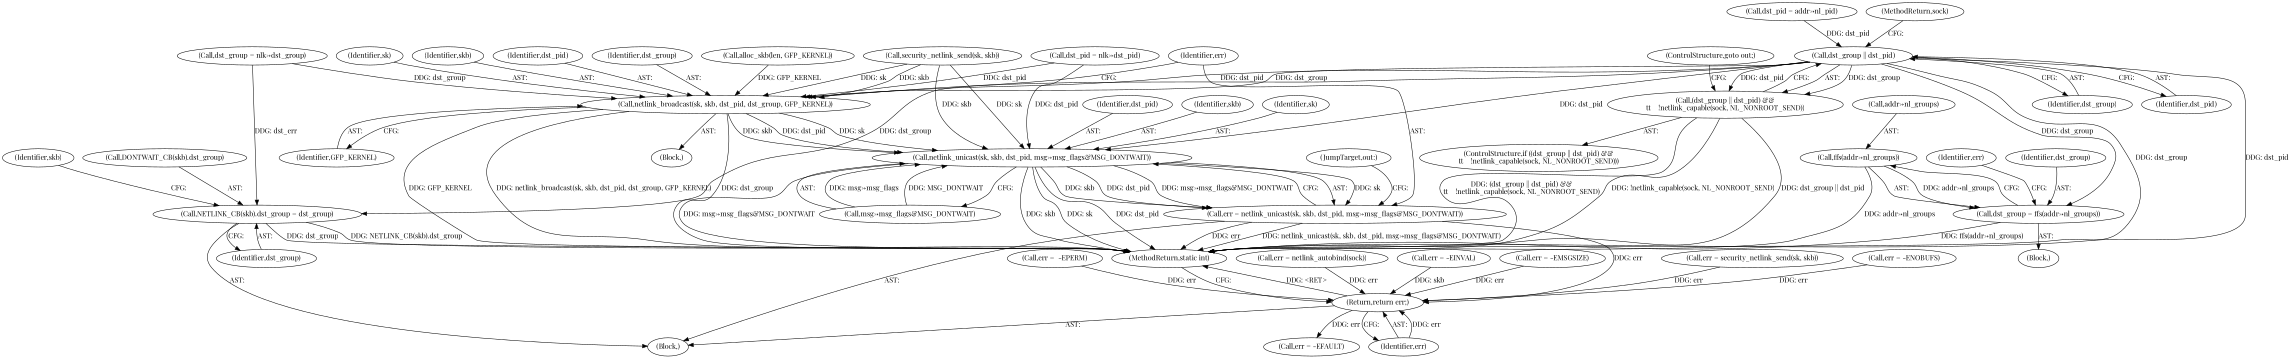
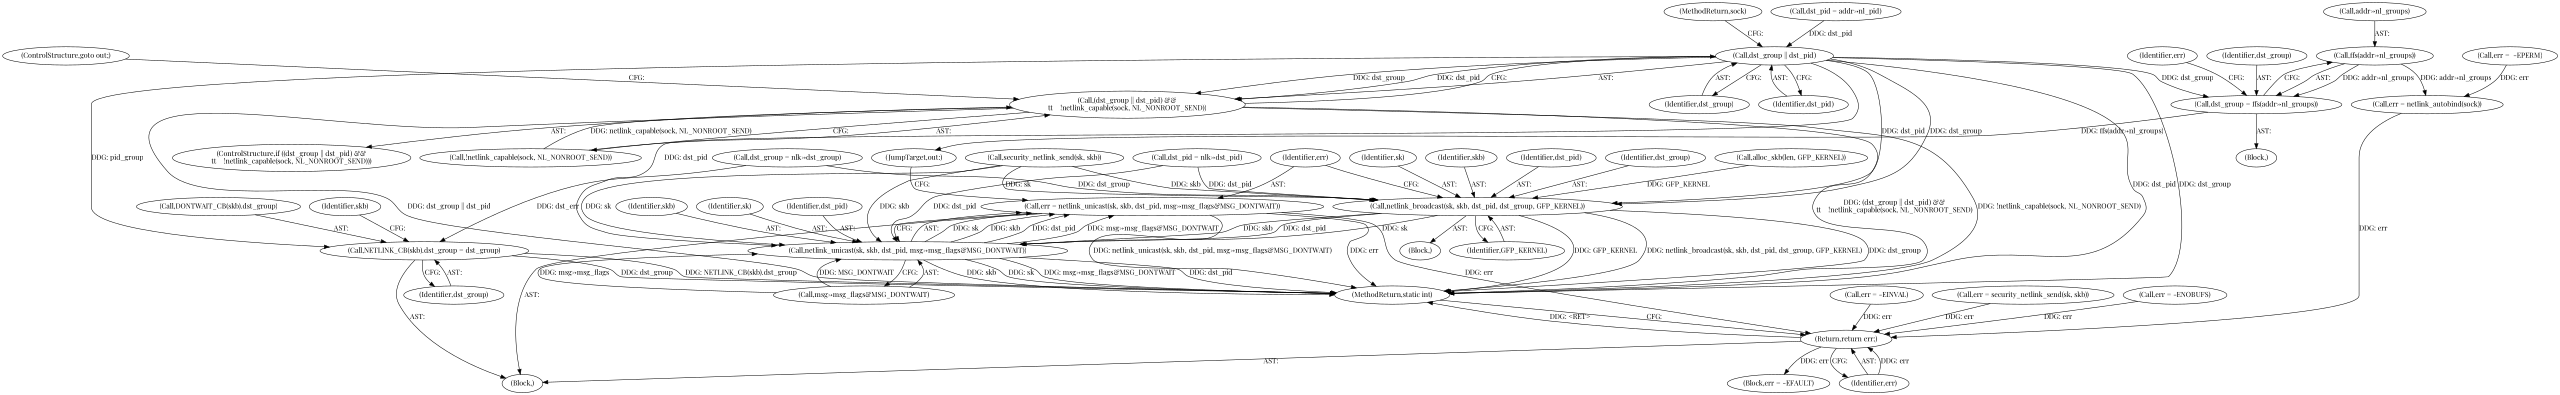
edge "(Call,dst_group || dst_pid)" -> "(Call,NETLINK_CB(skb).dst_group = dst_group)": label "DDG: dst_group" -> "DDG: pid_group"
node "(Call,!netlink_capable(sock, NL_NONROOT_SEND))": added
edge "(Call,dst_group = ffs(addr->nl_groups))" -> "(MethodReturn,static int)": now "(Call,dst_group = ffs(addr->nl_groups))" -> "(JumpTarget,out:)"
edge "(Call,ffs(addr->nl_groups))" -> "(MethodReturn,static int)": now "(Call,ffs(addr->nl_groups))" -> "(Call,err = netlink_autobind(sock))"
node "(Call,err = -EMSGSIZE)": removed
edge "(Call,err = -EINVAL)" -> "(Return,return err;)": label "DDG: skb" -> "DDG: err"
edge "(Call,err =  -EPERM)" -> "(Return,return err;)": now "(Call,err =  -EPERM)" -> "(Call,err = netlink_autobind(sock))"
node "(Call,err = -EFAULT)": label "(Call,err = -EFAULT)" -> "(Block,err = -EFAULT)"
